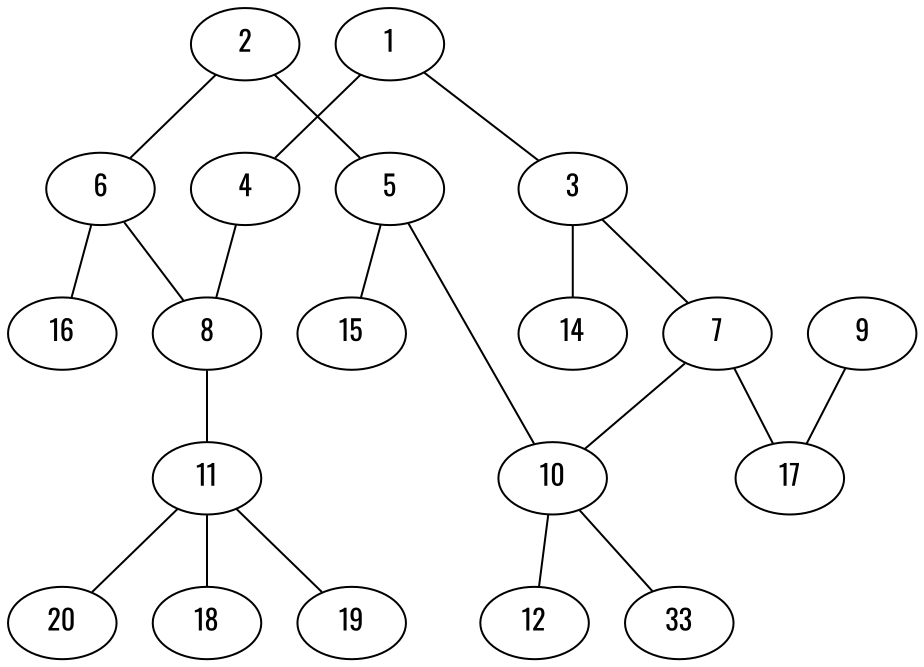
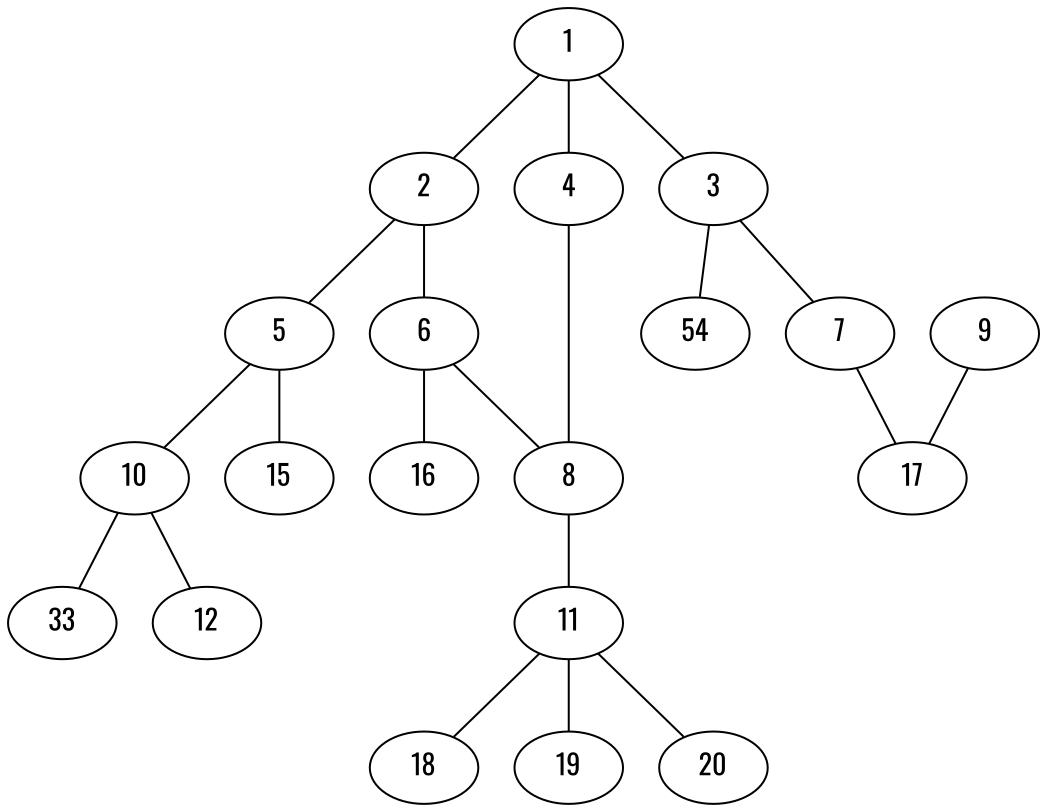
edge "1" -- "2": added
node "14": label "14" -> "54"
edge "7" -- "10": removed
